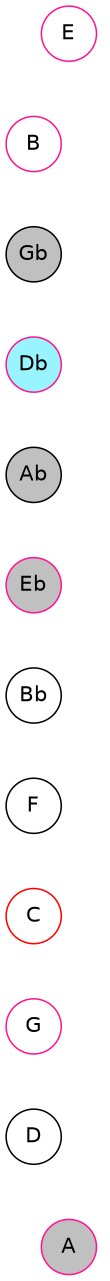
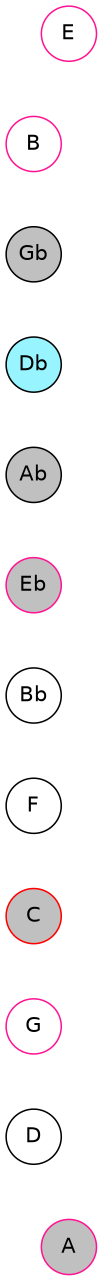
node "Db": color deeppink -> black
node "C": fillcolor white -> gray
